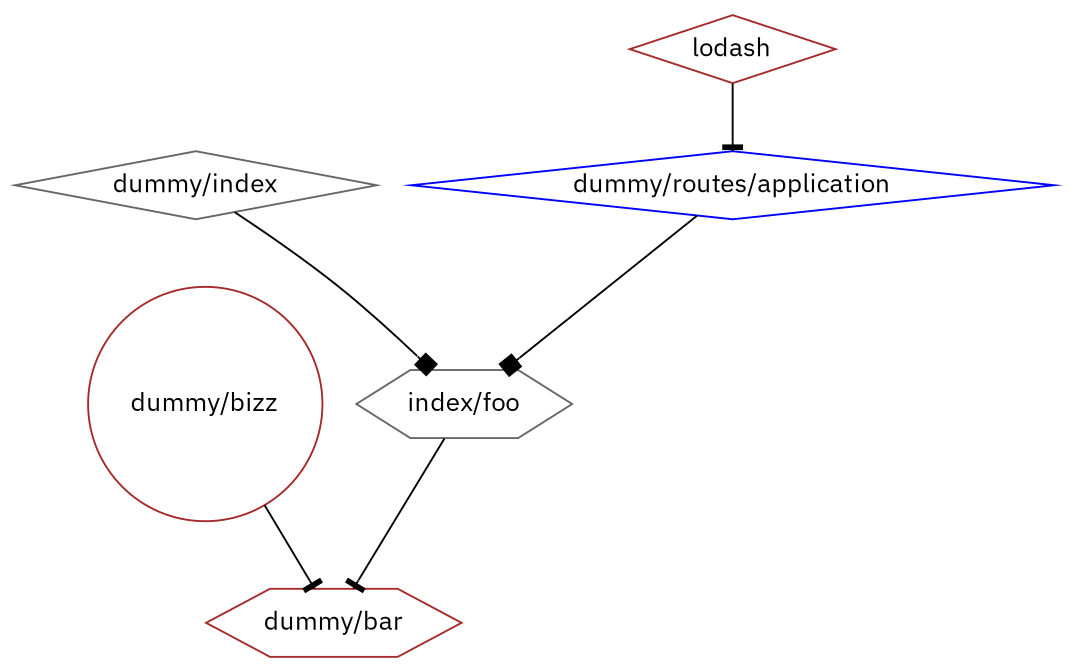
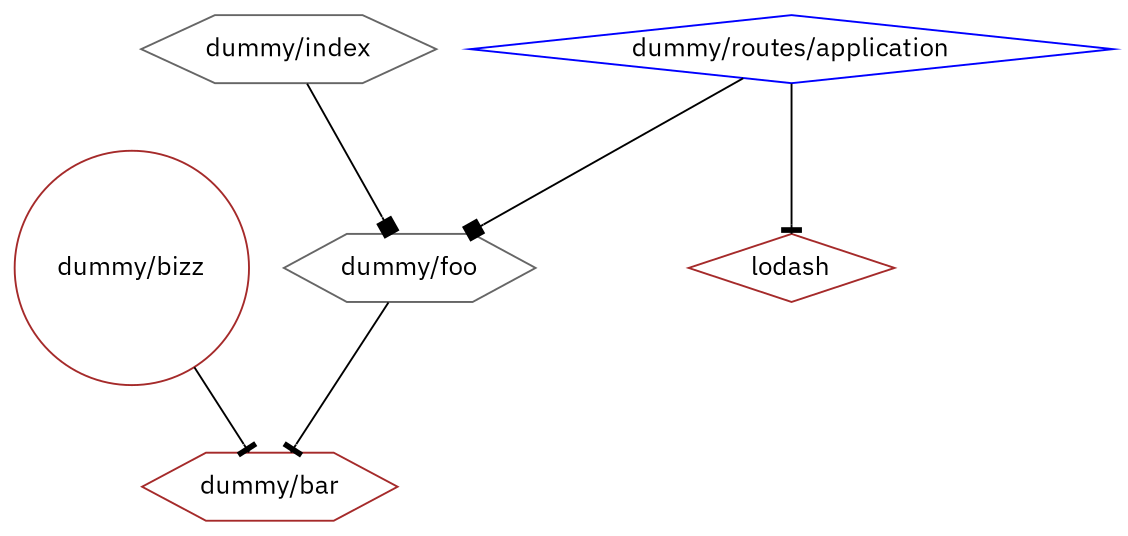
edge "lodash" -> "dummy/routes/application": reversed
node "dummy/index": shape diamond -> hexagon
node "index/foo": label "index/foo" -> "dummy/foo"
